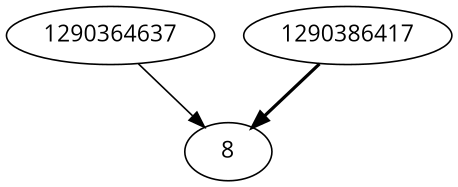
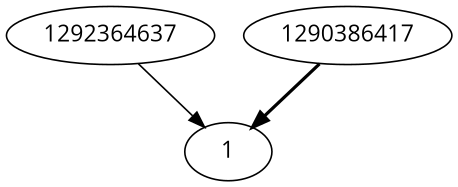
node "1290364637": label "1290364637" -> "1292364637"
node "8": label "8" -> "1"
